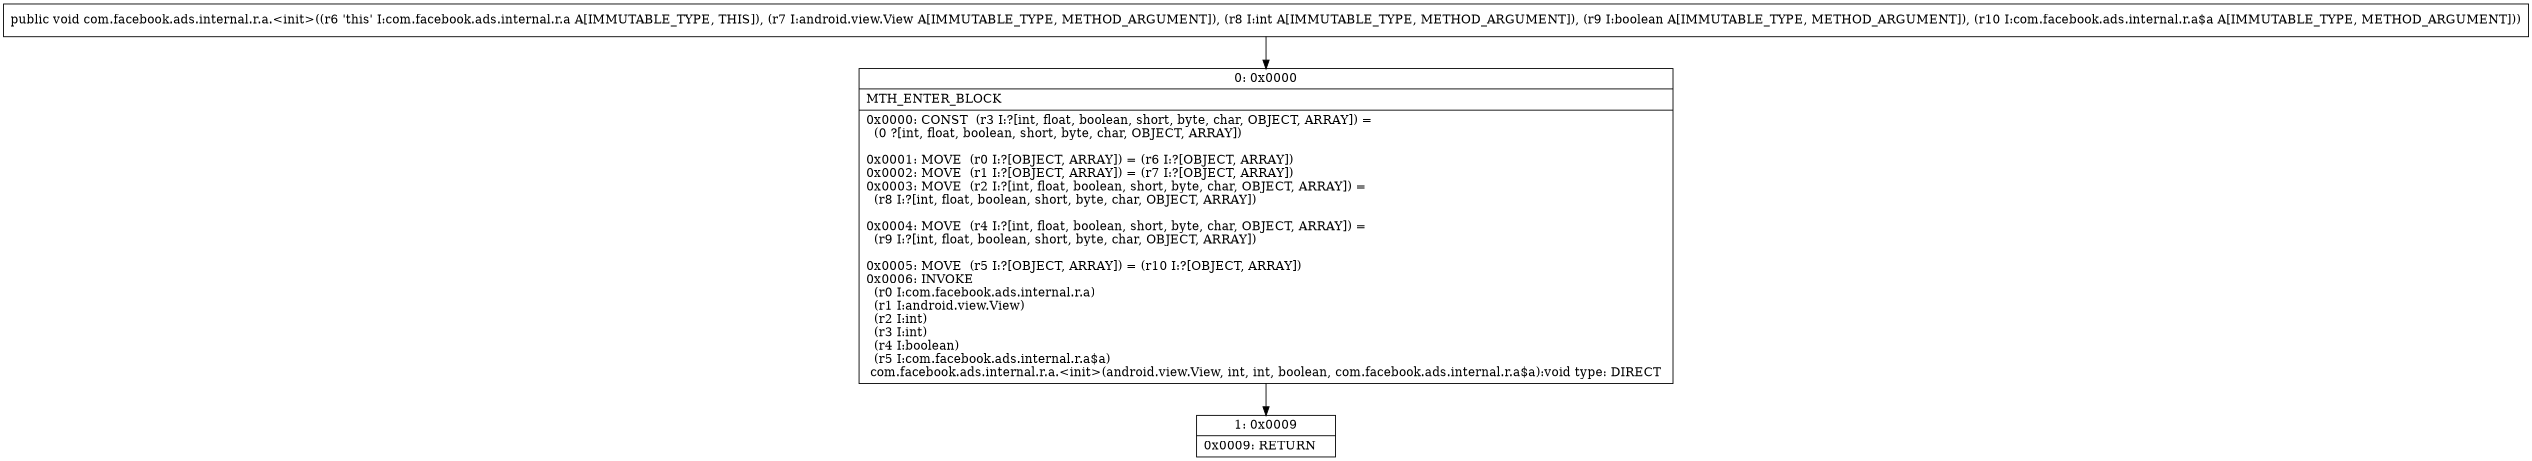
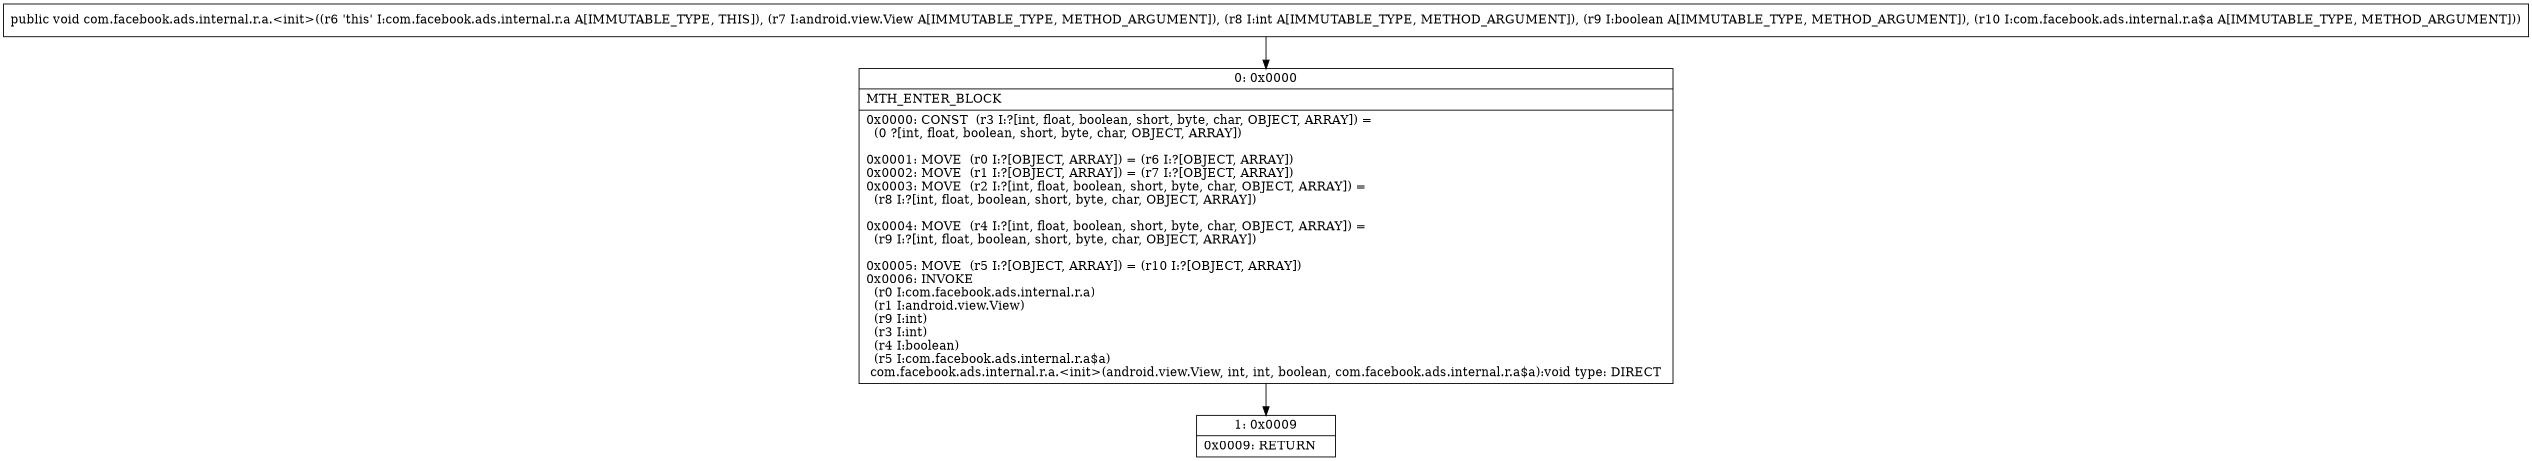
node "0: 0x0000": text "(r2 I:int)" -> "(r9 I:int)"
